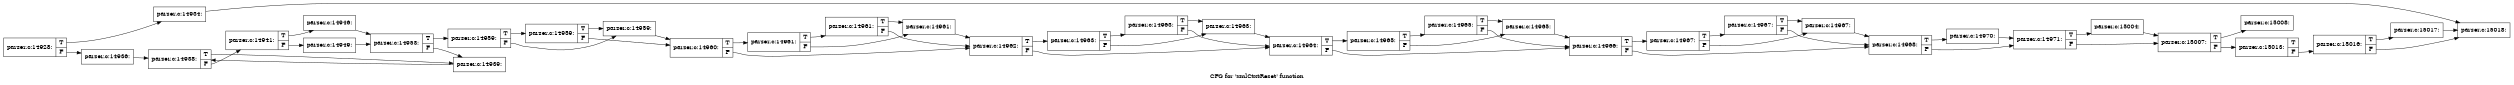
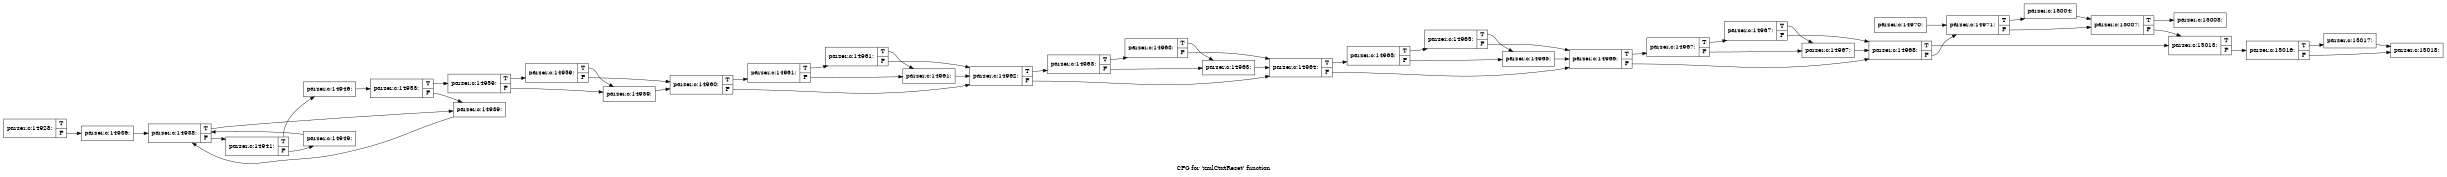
node "parser.c:14934:": removed
edge "parser.c:14968:" -> "parser.c:14970:": now "parser.c:14968:" -> "parser.c:15013:"
edge "parser.c:14949:" -> "parser.c:14953:": now "parser.c:14949:" -> "parser.c:14938:"
